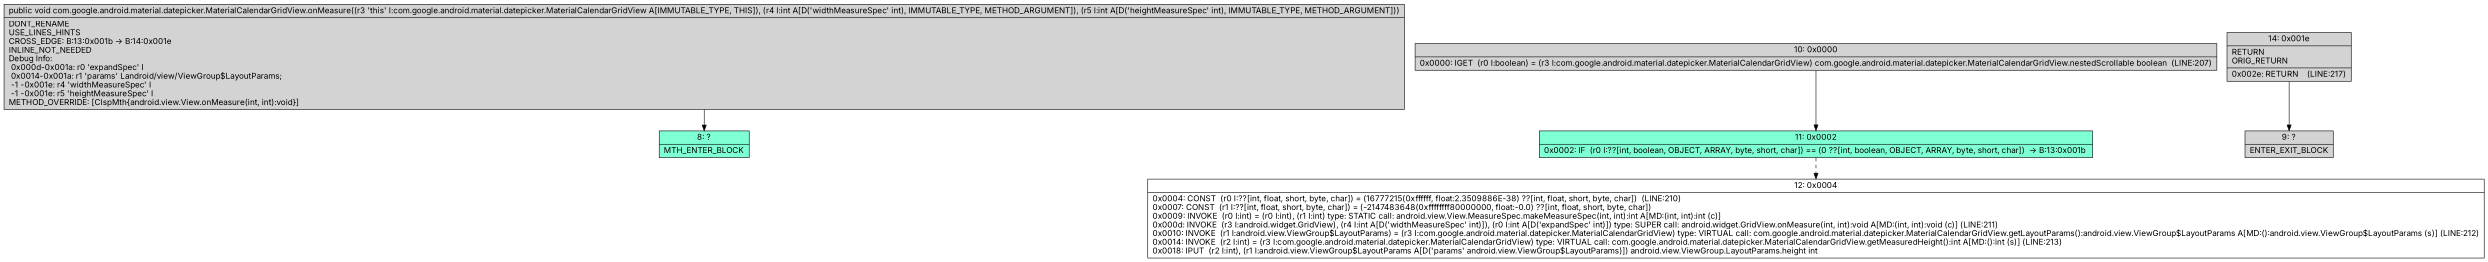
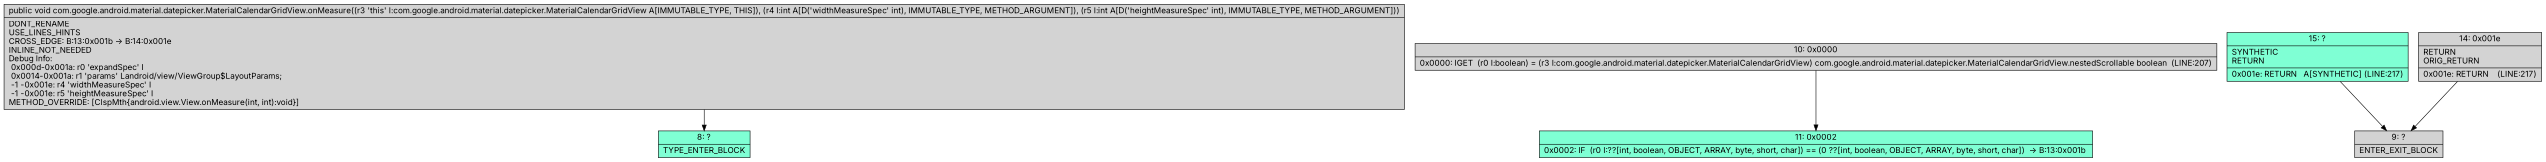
node "15: ?": added
node "14: 0x001e": text "0x002e: RETURN    (LINE:217)" -> "0x001e: RETURN    (LINE:217)"
node "8: ?": text "MTH_ENTER_BLOCK" -> "TYPE_ENTER_BLOCK"
node "12: 0x0004": removed
